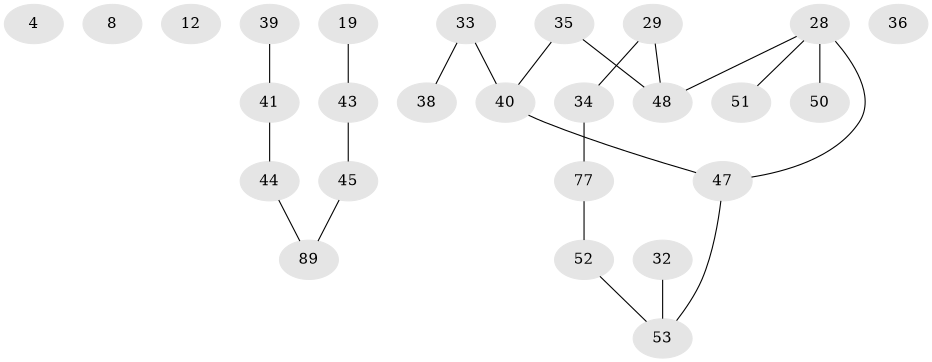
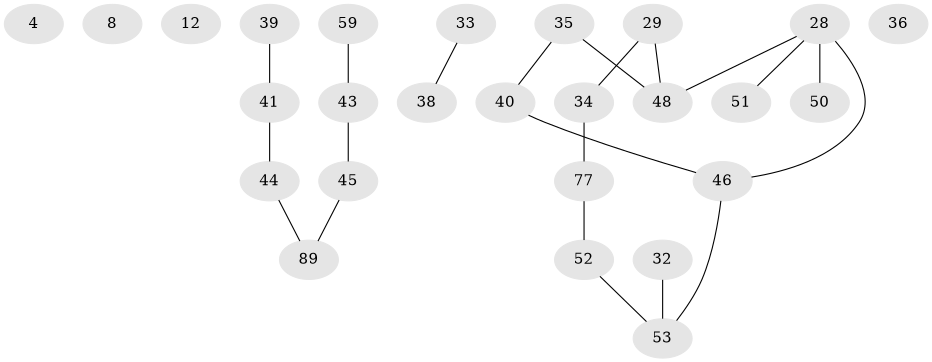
node "19": label "19" -> "59"
edge "33" -- "40": removed
node "47": label "47" -> "46"
